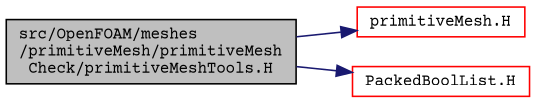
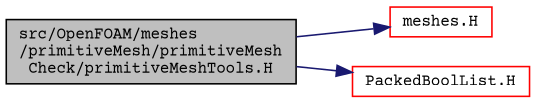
node "primitiveMesh.H": label "primitiveMesh.H" -> "meshes.H"
